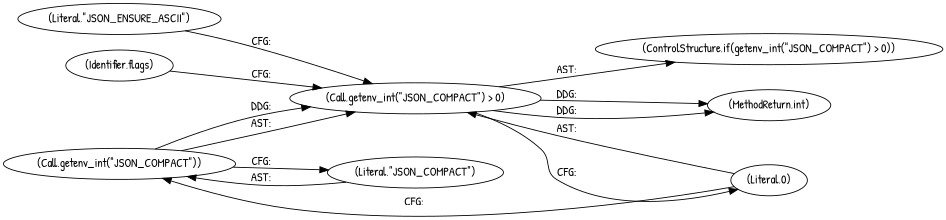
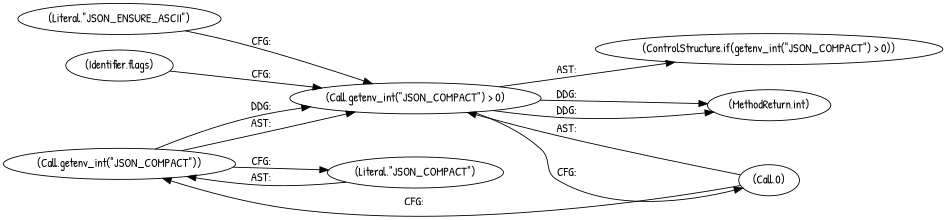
node "(Literal,0)": label "(Literal,0)" -> "(Call,0)"
